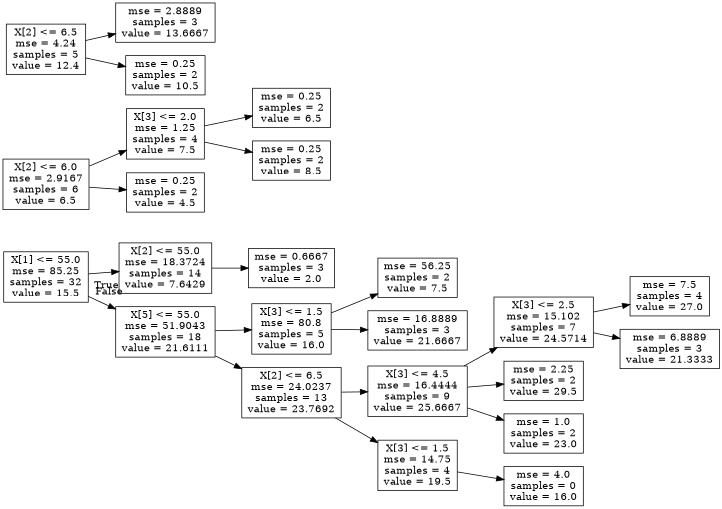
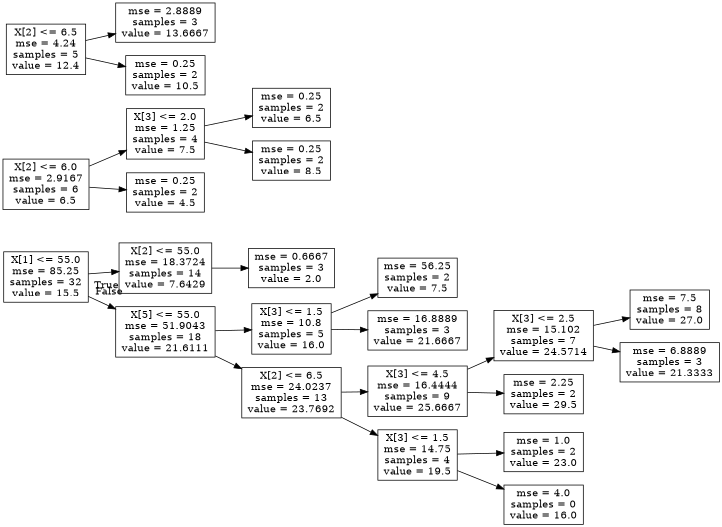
node "mse = 7.5 samples = 4 value = 27.0": label "mse = 7.5 samples = 4 value = 27.0" -> "mse = 7.5 samples = 8 value = 27.0"
node "X[3] <= 1.5 mse = 80.8 samples = 5 value = 16.0": label "X[3] <= 1.5 mse = 80.8 samples = 5 value = 16.0" -> "X[3] <= 1.5 mse = 10.8 samples = 5 value = 16.0"
edge "X[3] <= 4.5 mse = 16.4444 samples = 9 value = 25.6667" -> "mse = 1.0 samples = 2 value = 23.0": now "X[3] <= 1.5 mse = 14.75 samples = 4 value = 19.5" -> "mse = 1.0 samples = 2 value = 23.0"
